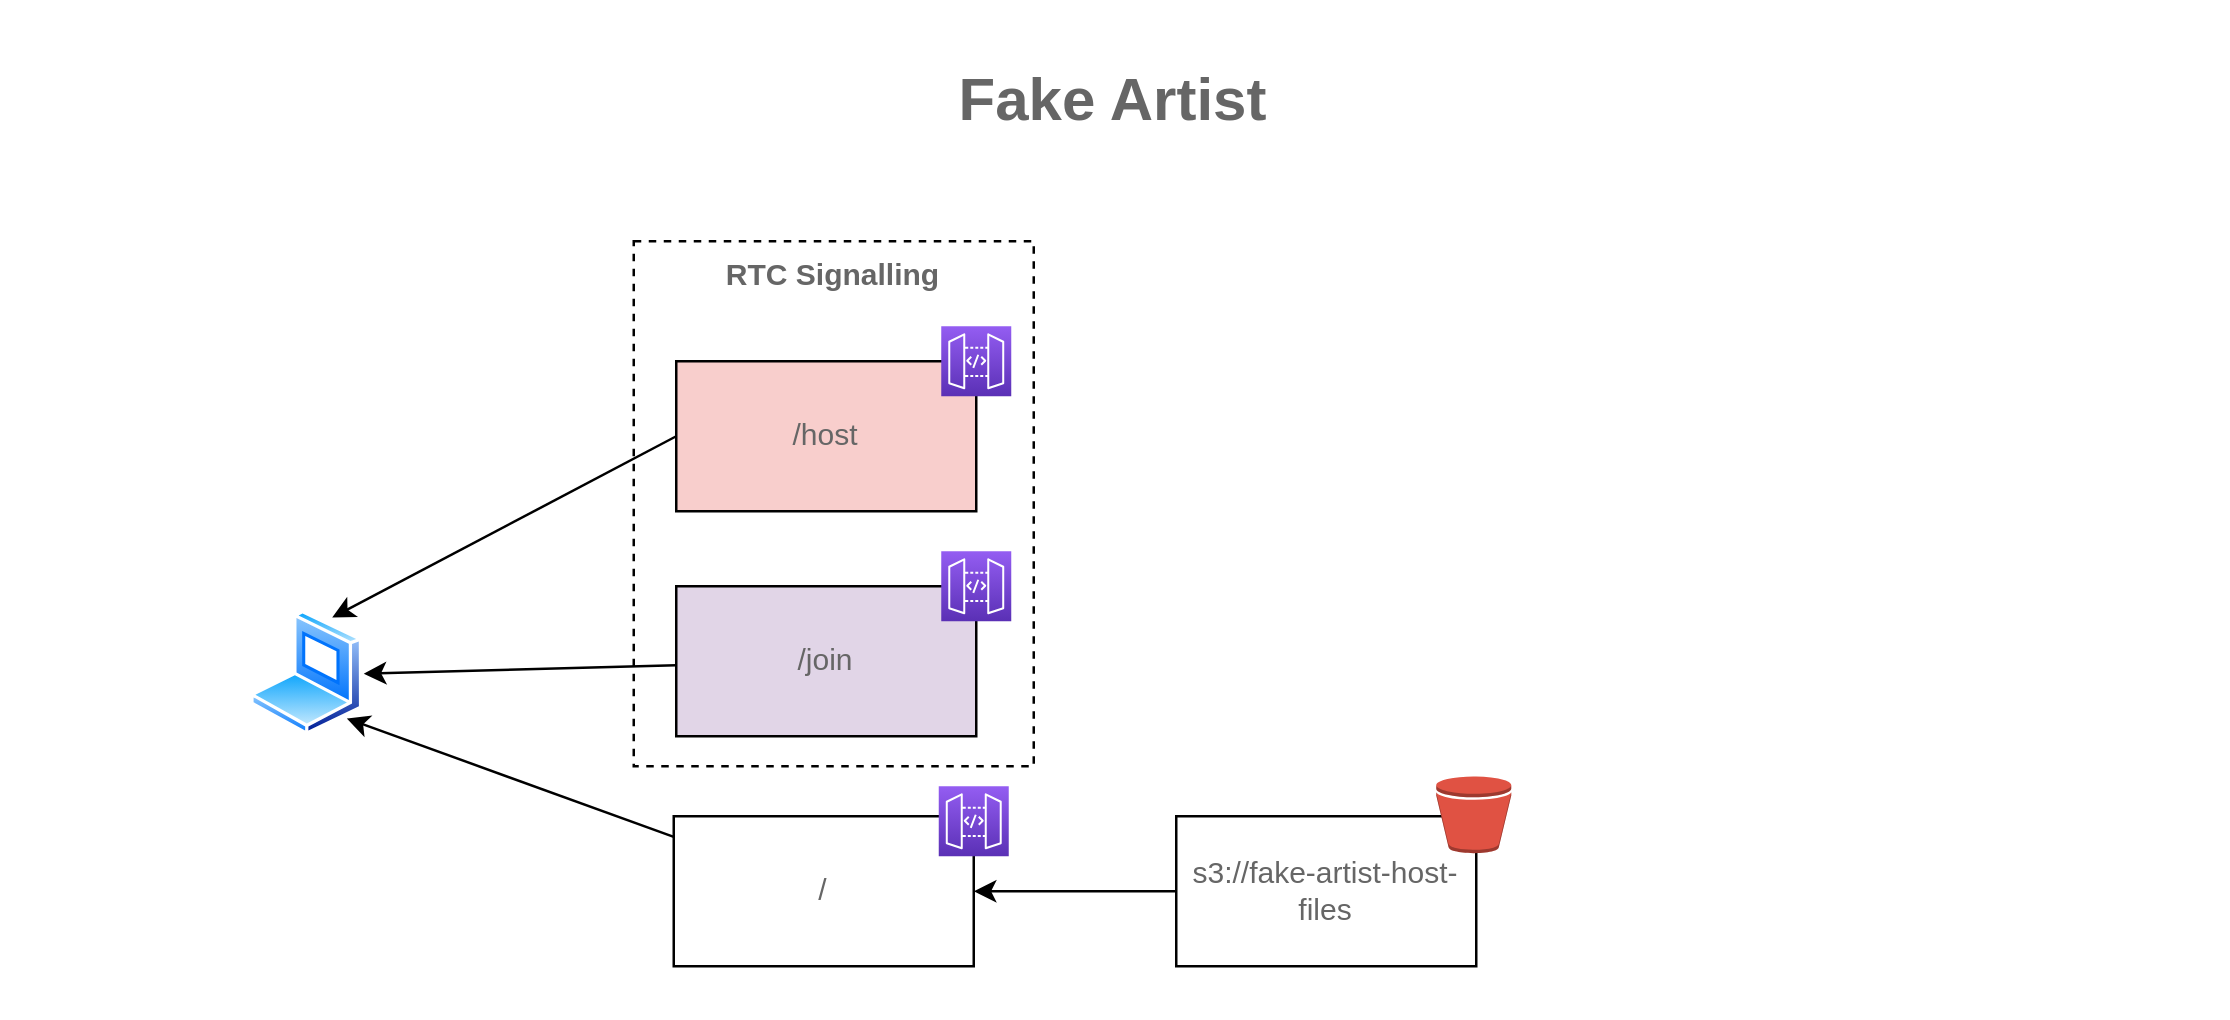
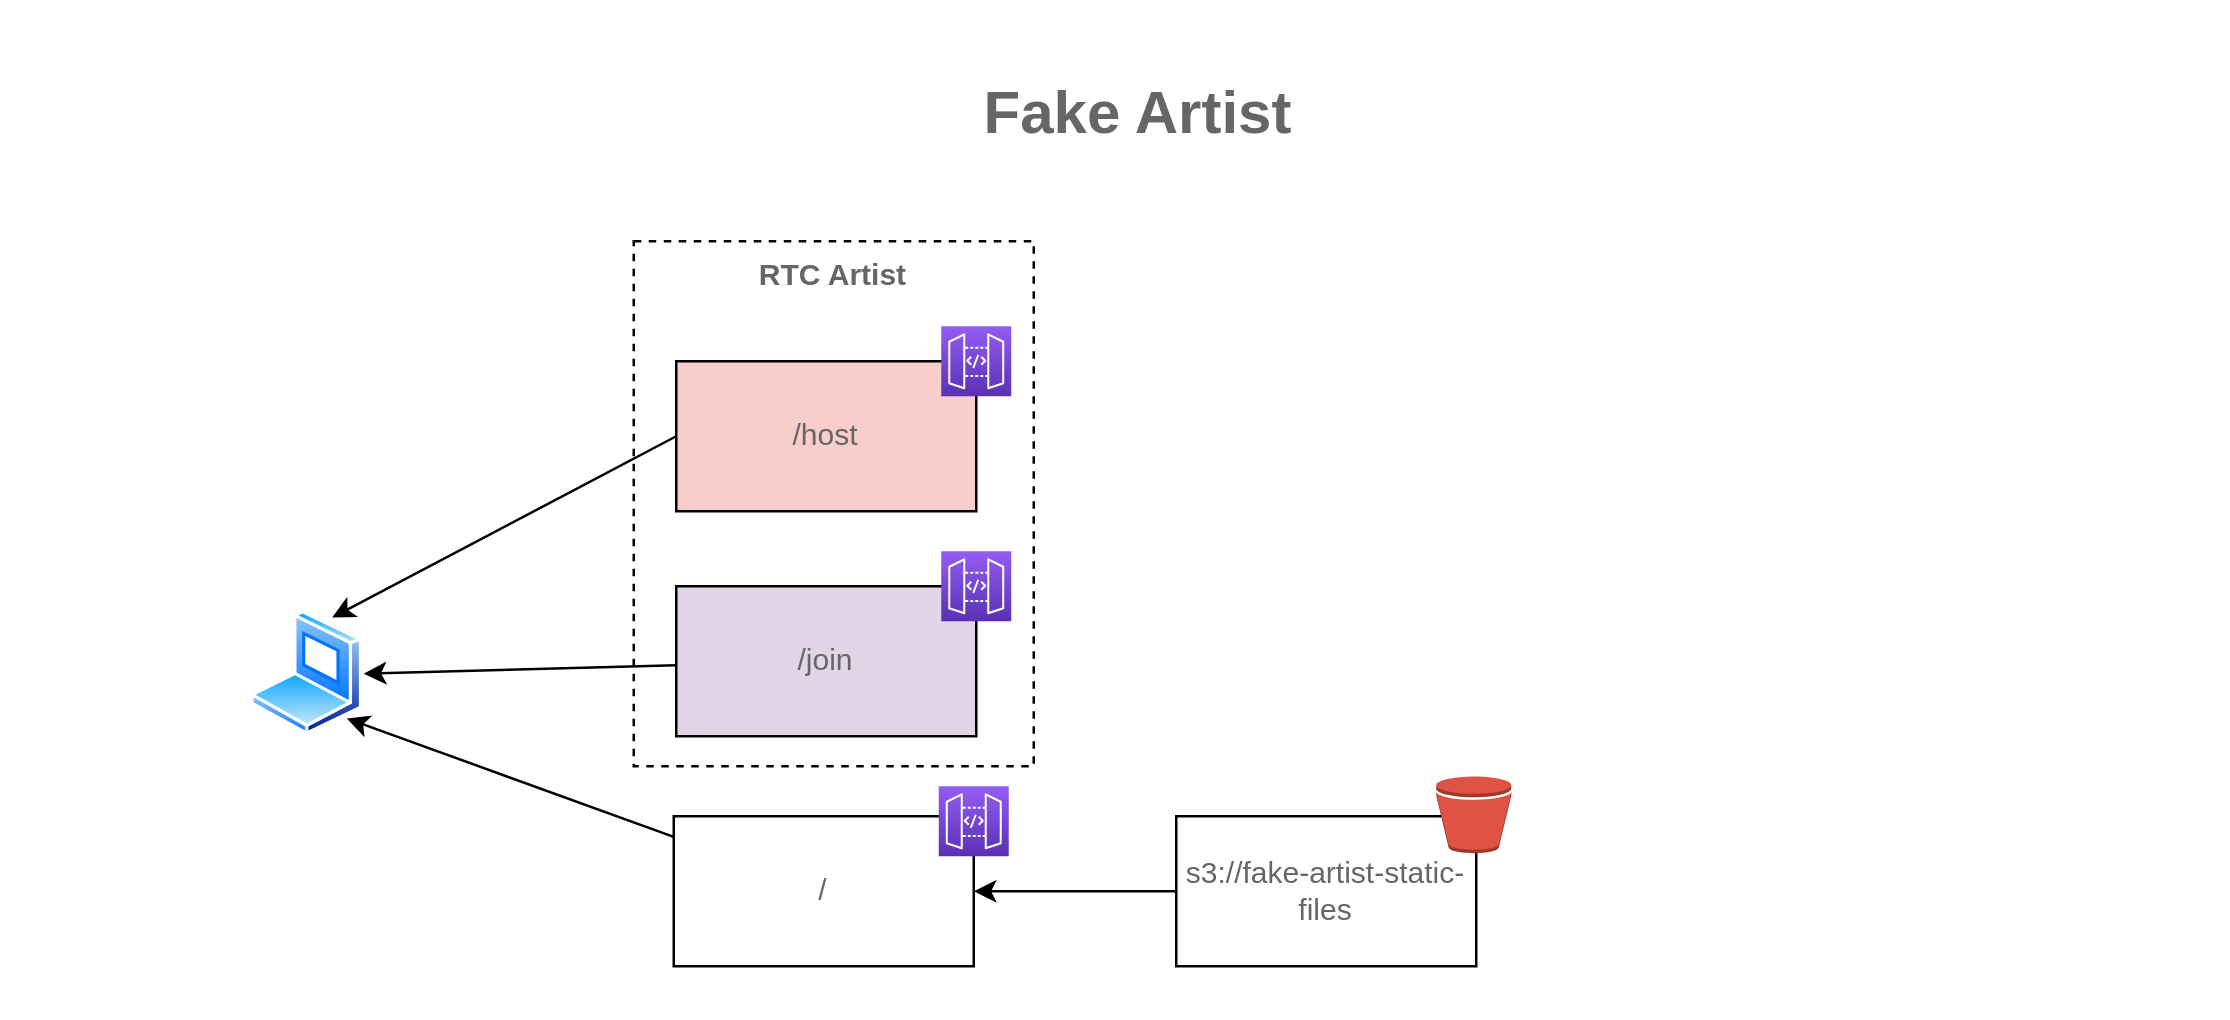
node "Fake Artist": moved (1114, 101) -> (1139, 114)
node "RTC Signalling": label "RTC Signalling" -> "RTC Artist"
node "s3://fake-artist-host-files": label "s3://fake-artist-host-files" -> "s3://fake-artist-static-files"
